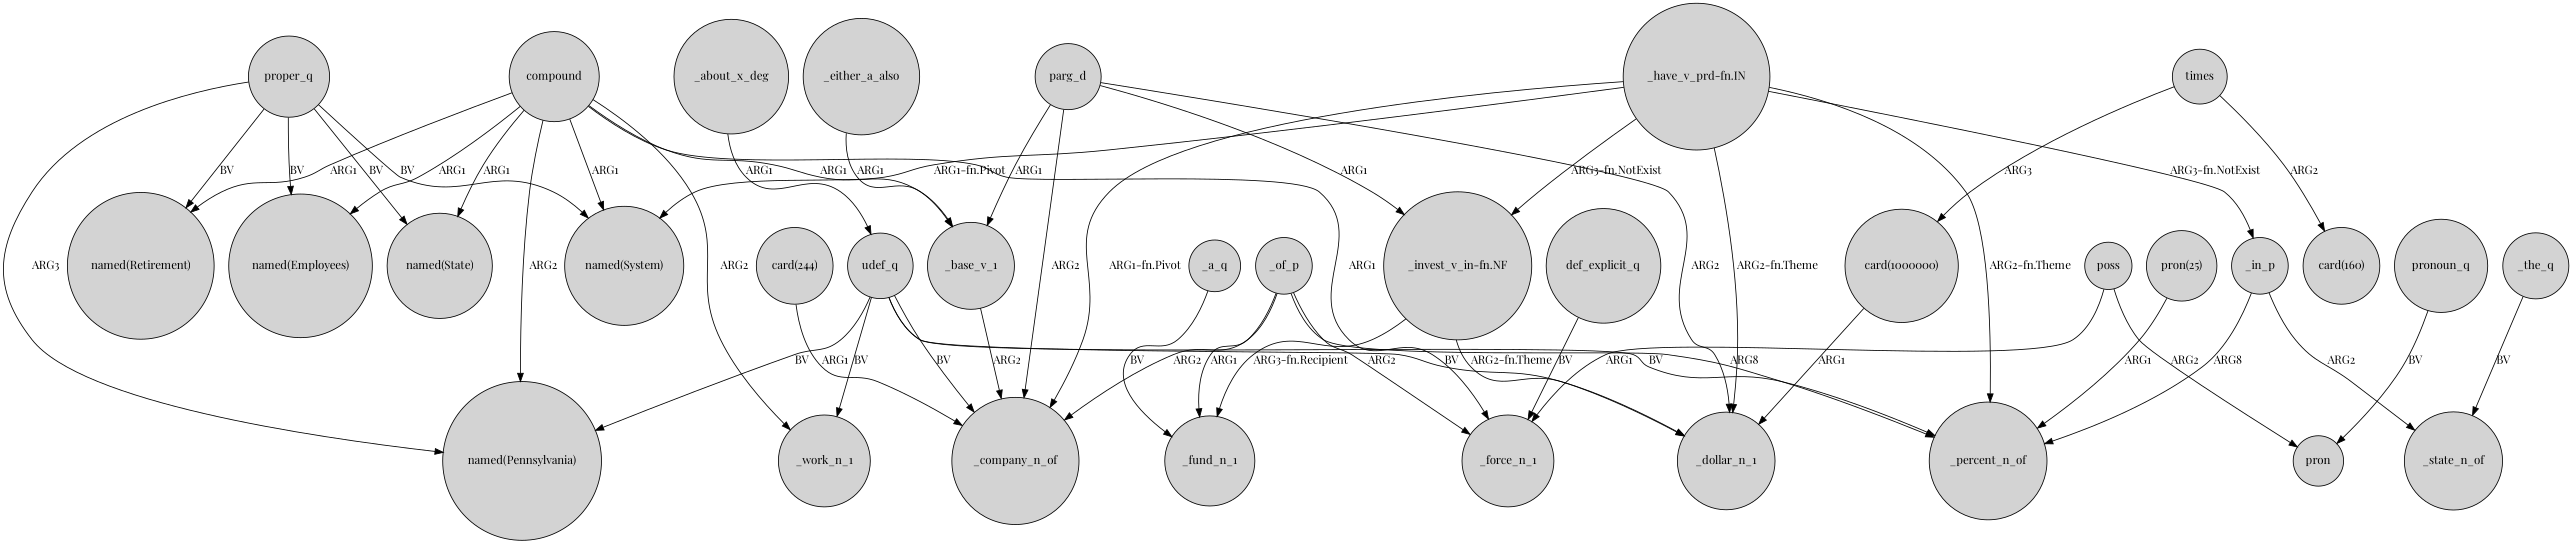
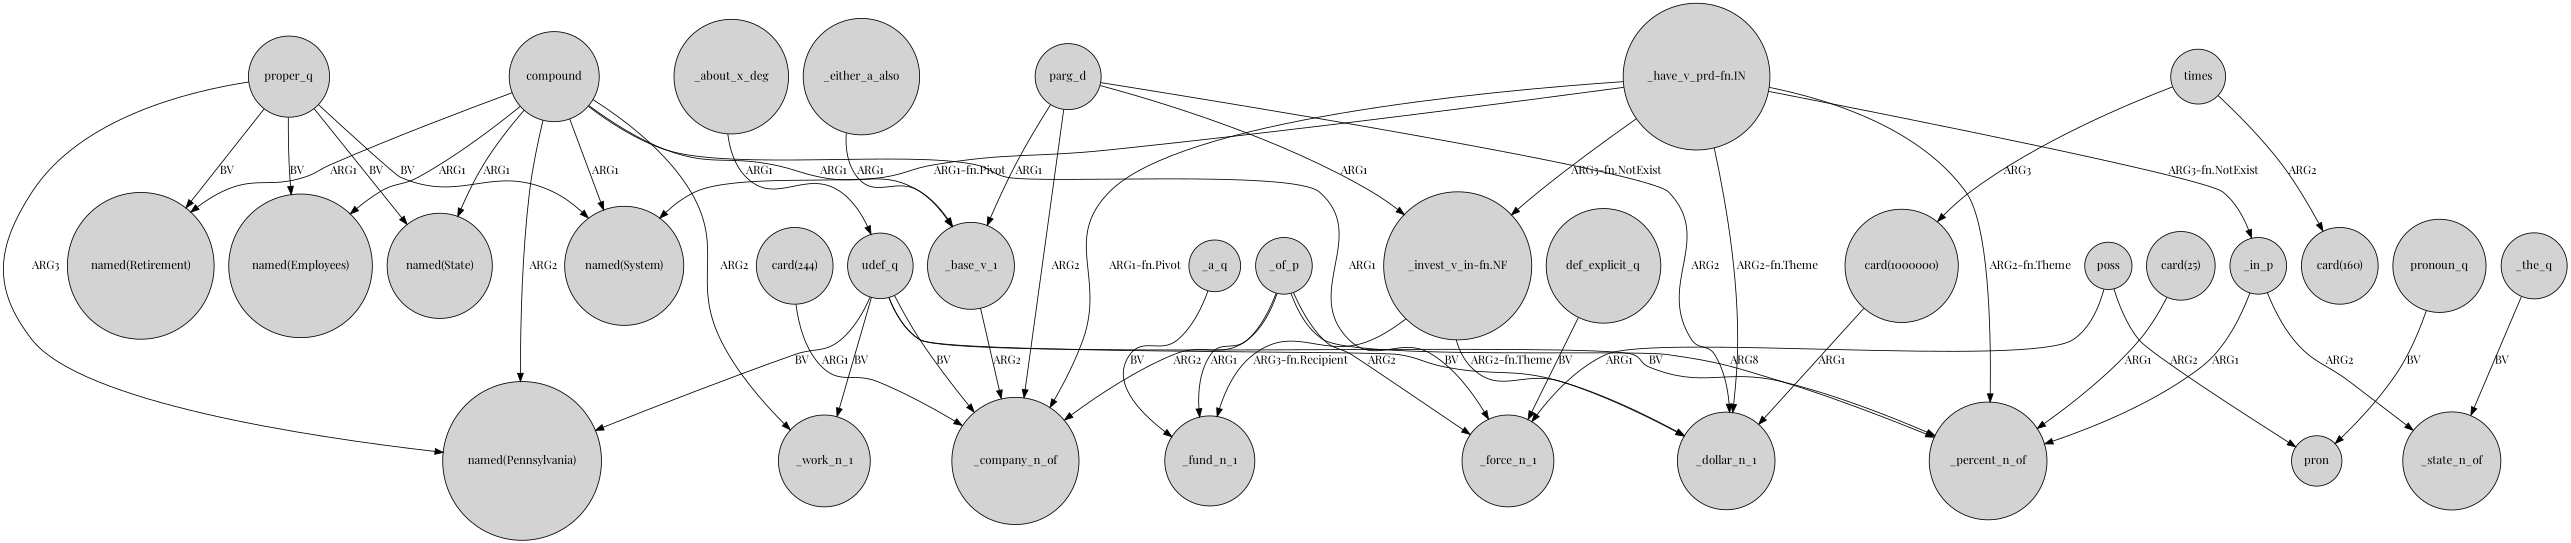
node "pron(25)": label "pron(25)" -> "card(25)"
edge "_in_p" -> "_percent_n_of": label "ARG8" -> "ARG1"
